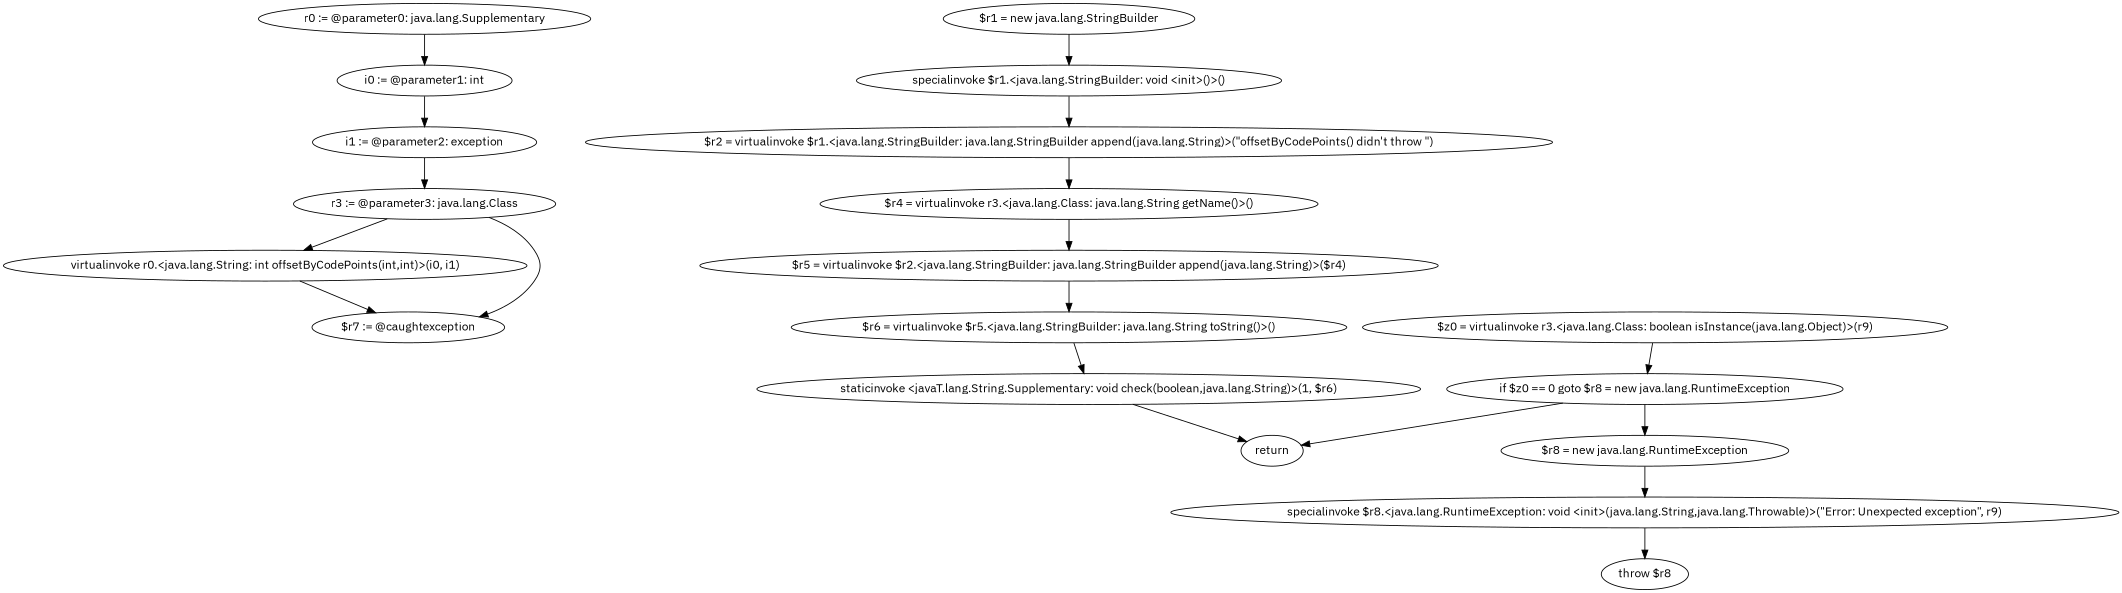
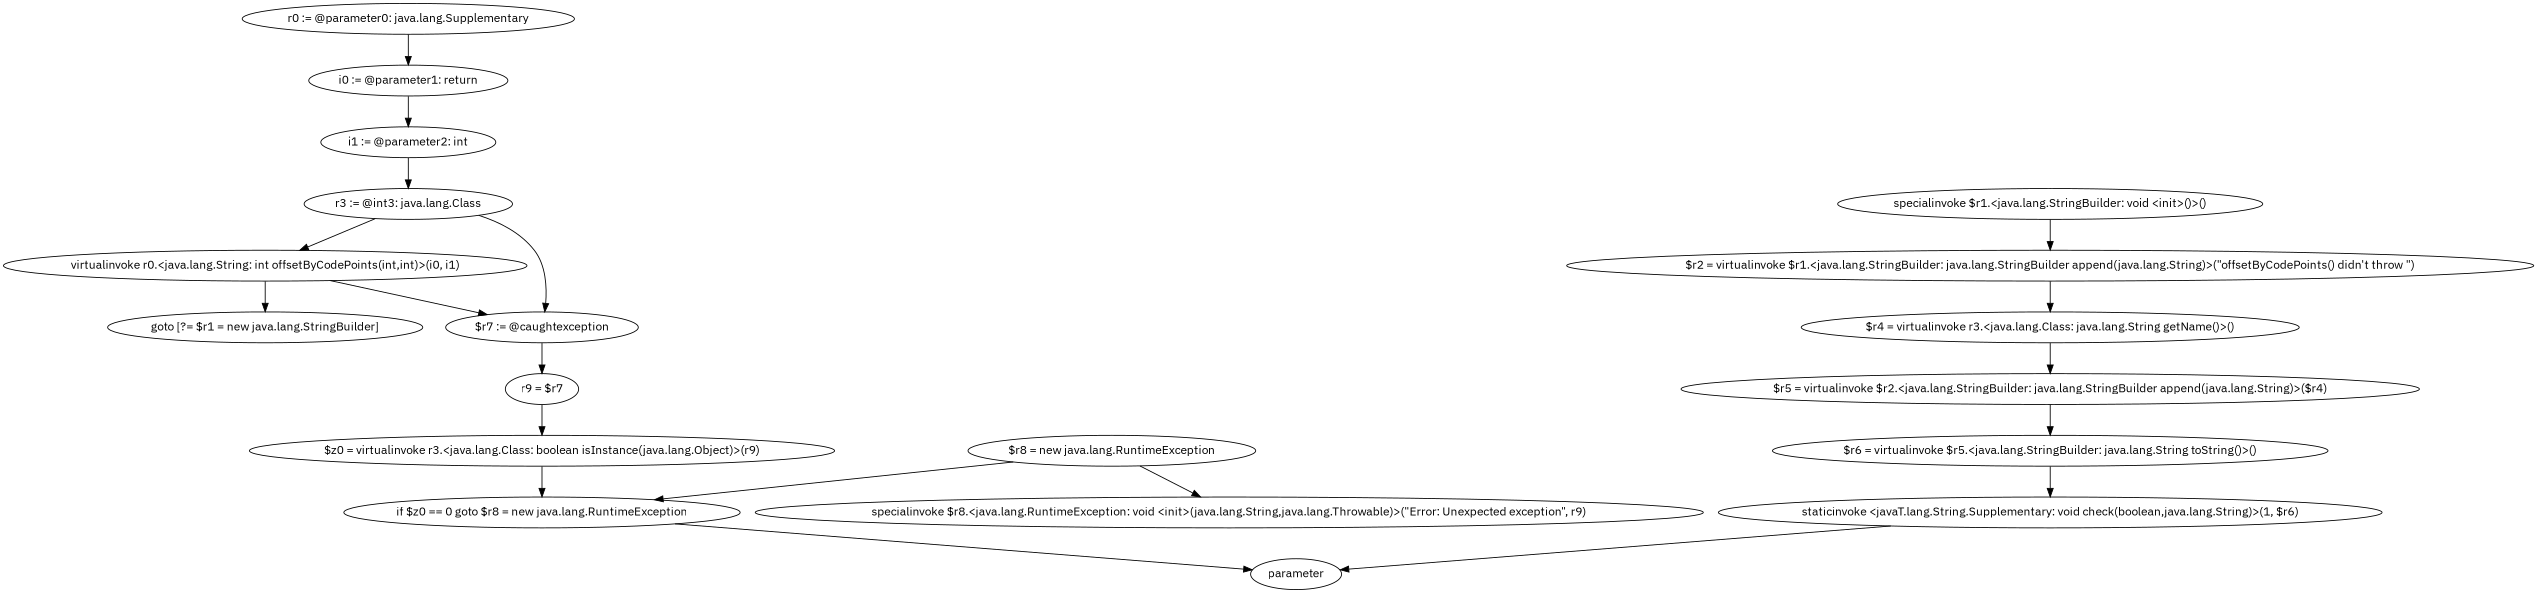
node "$r1 = new java.lang.StringBuilder": removed
node "i0 := @parameter1: int": label "i0 := @parameter1: int" -> "i0 := @parameter1: return"
node "i1 := @parameter2: exception": label "i1 := @parameter2: exception" -> "i1 := @parameter2: int"
node "r3 := @parameter3: java.lang.Class": label "r3 := @parameter3: java.lang.Class" -> "r3 := @int3: java.lang.Class"
node "goto [?= $r1 = new java.lang.StringBuilder]": added
node "r9 = $r7": added
edge "if $z0 == 0 goto $r8 = new java.lang.RuntimeException" -> "$r8 = new java.lang.RuntimeException": reversed
node "return": label "return" -> "parameter"
node "throw $r8": removed
